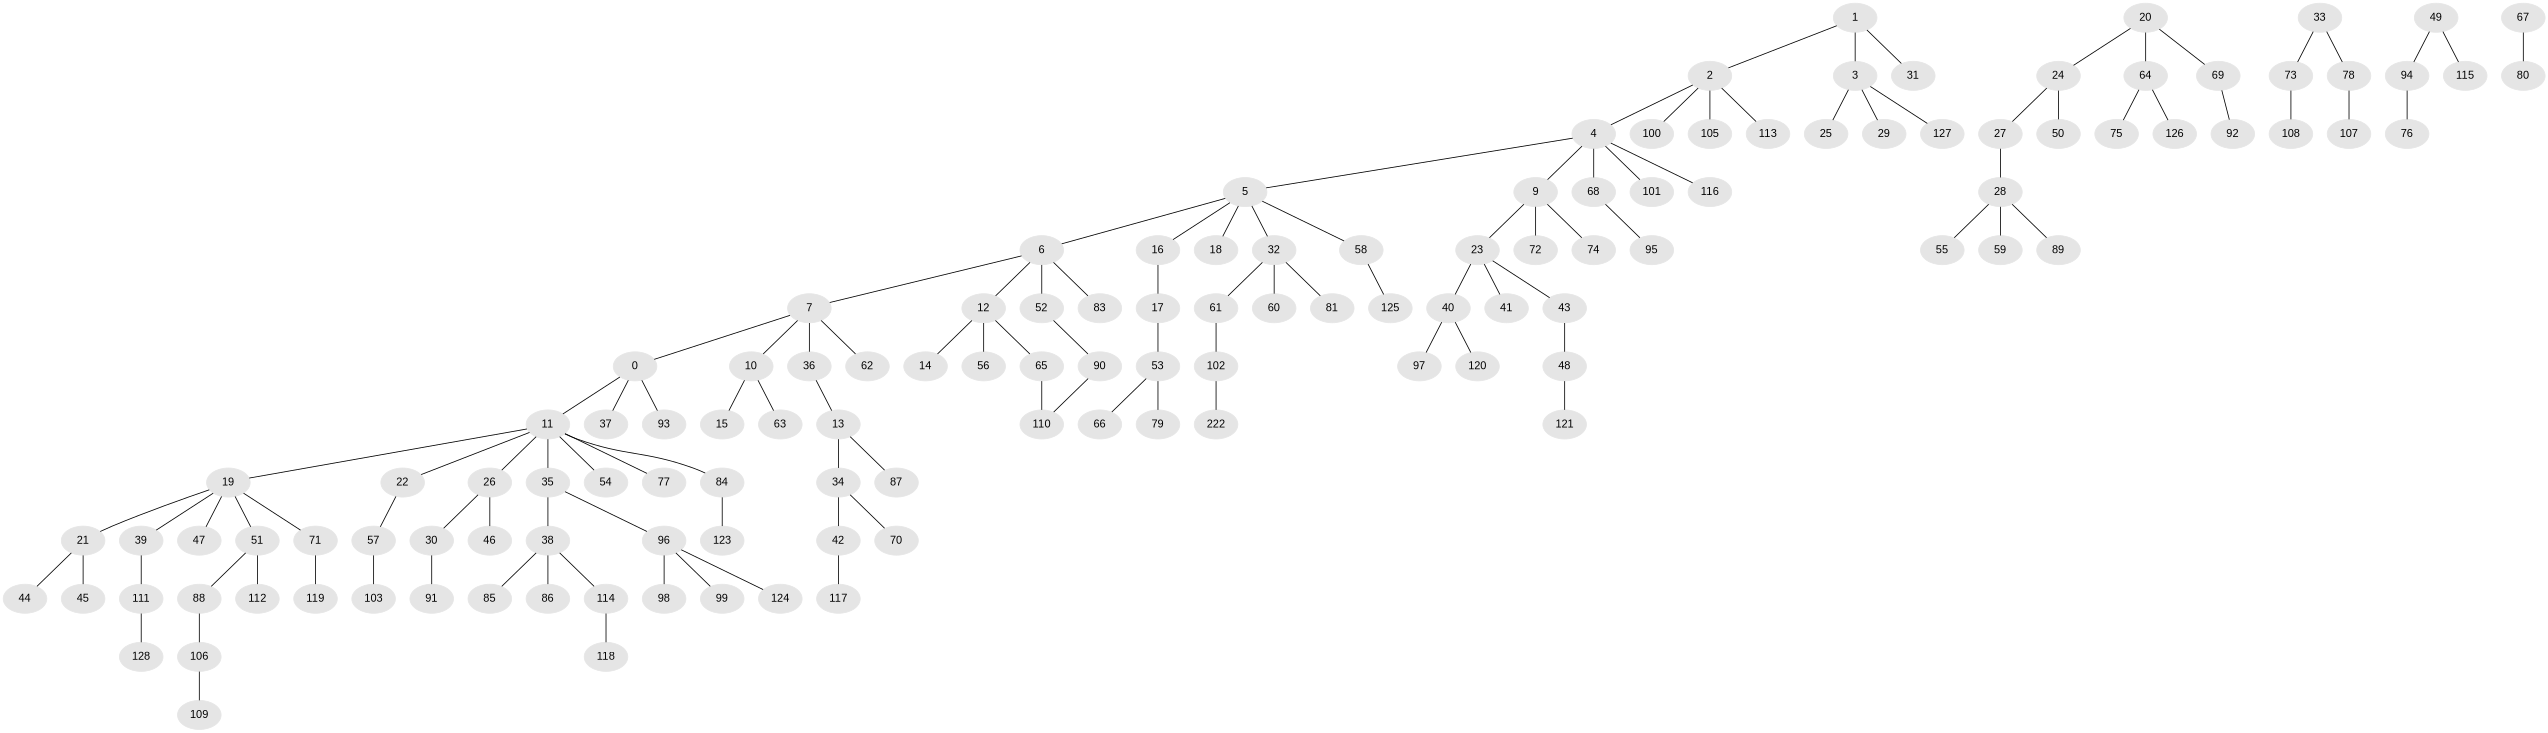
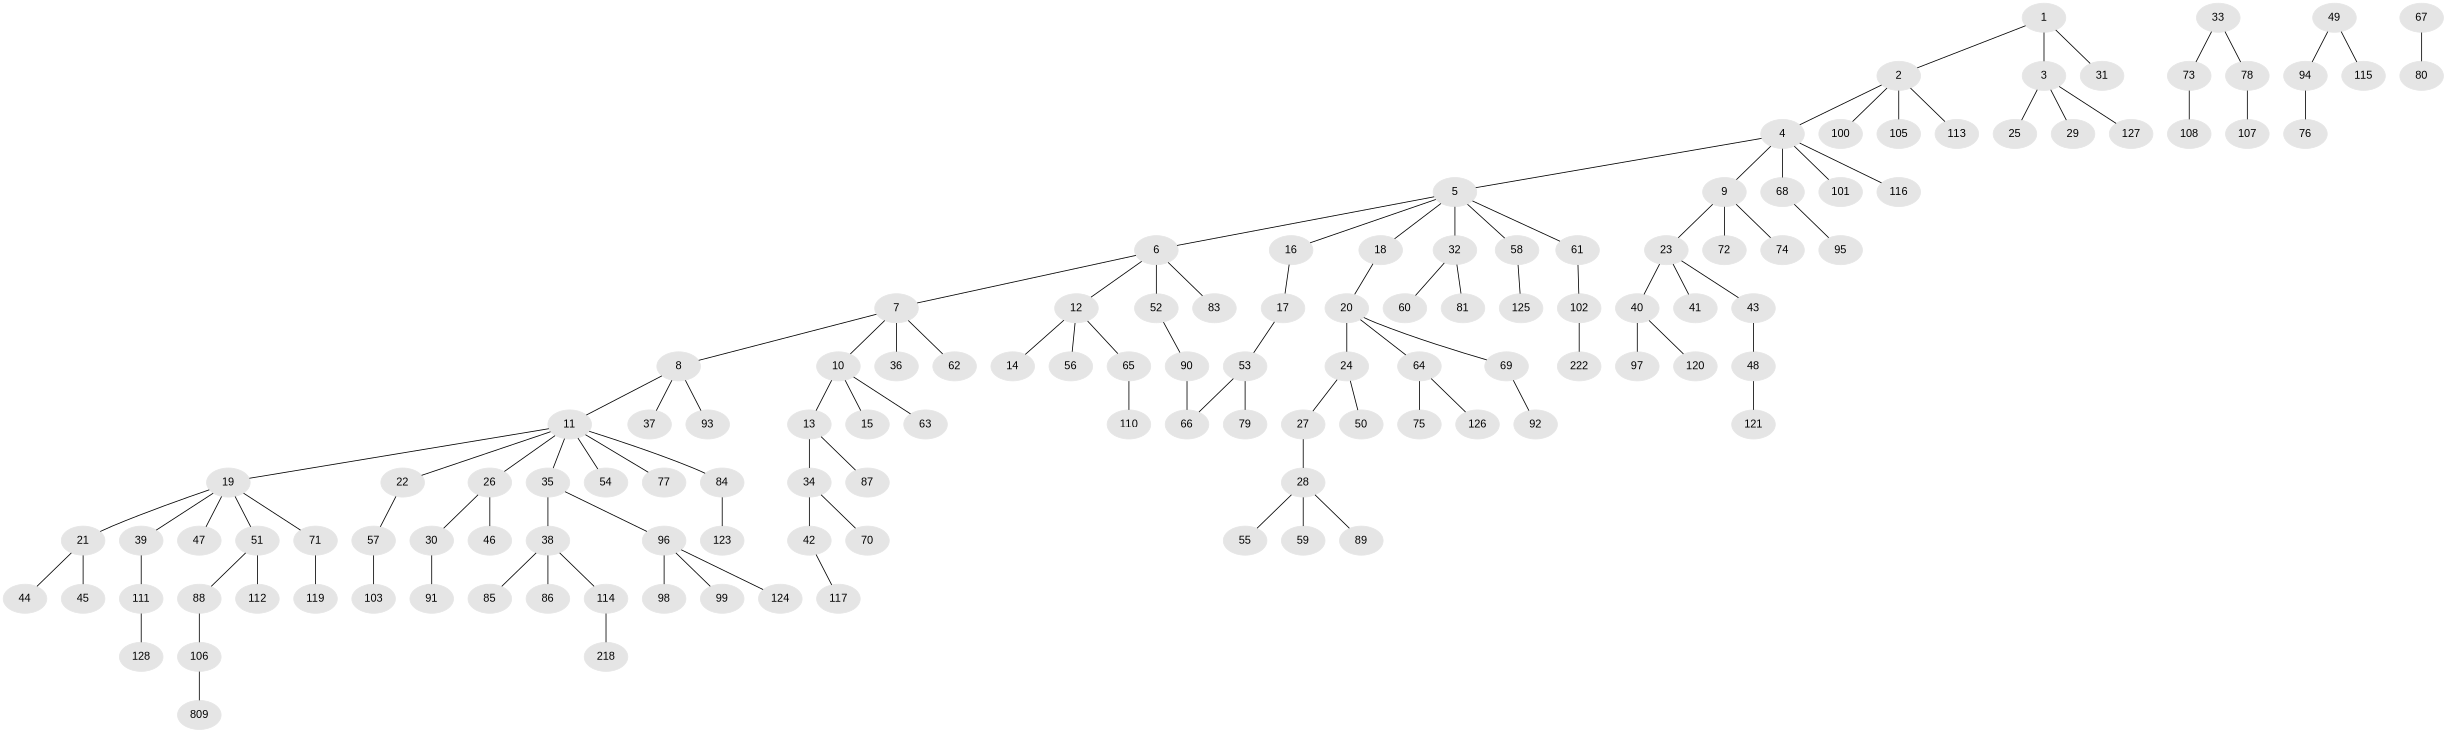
edge "32" -- "61": now "5" -- "61"
edge "18" -- "20": added
node "0": label "0" -> "8"
edge "36" -- "13": now "10" -- "13"
edge "90" -- "110": now "90" -- "66"
node "118": label "118" -> "218"
node "109": label "109" -> "809"
